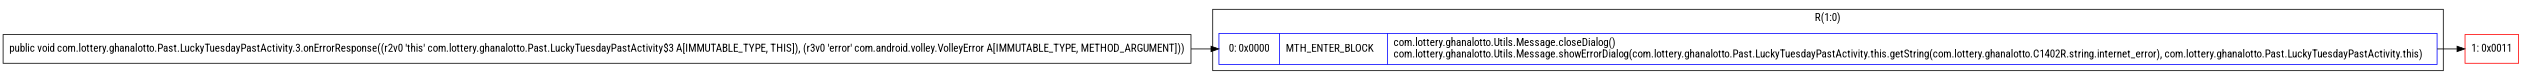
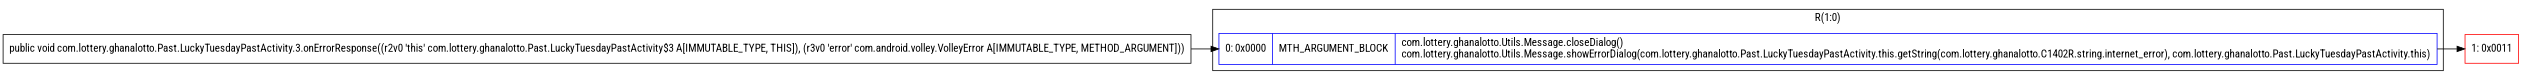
node "0: 0x0000": text "MTH_ENTER_BLOCK" -> "MTH_ARGUMENT_BLOCK"
